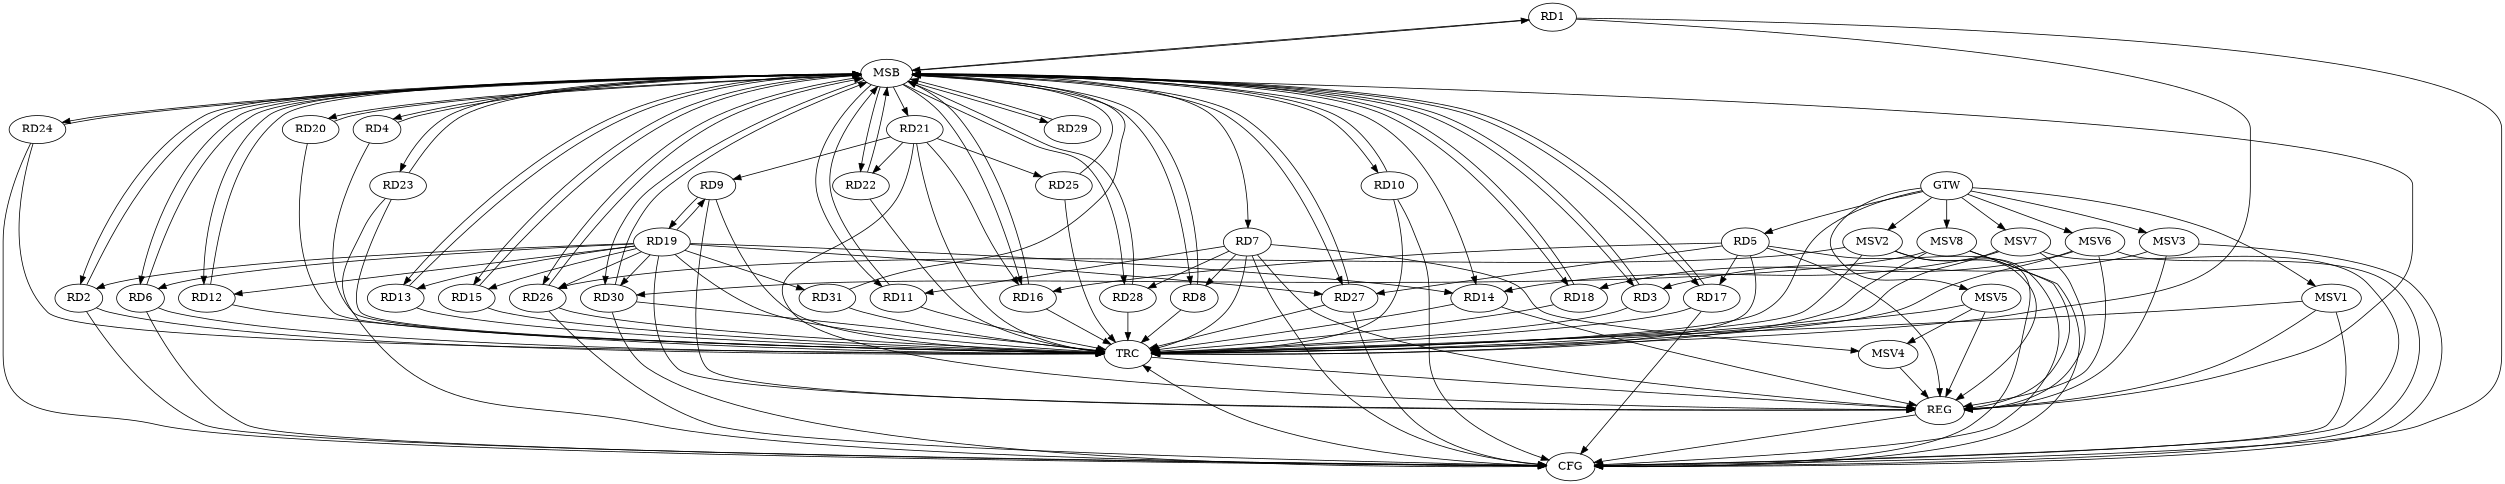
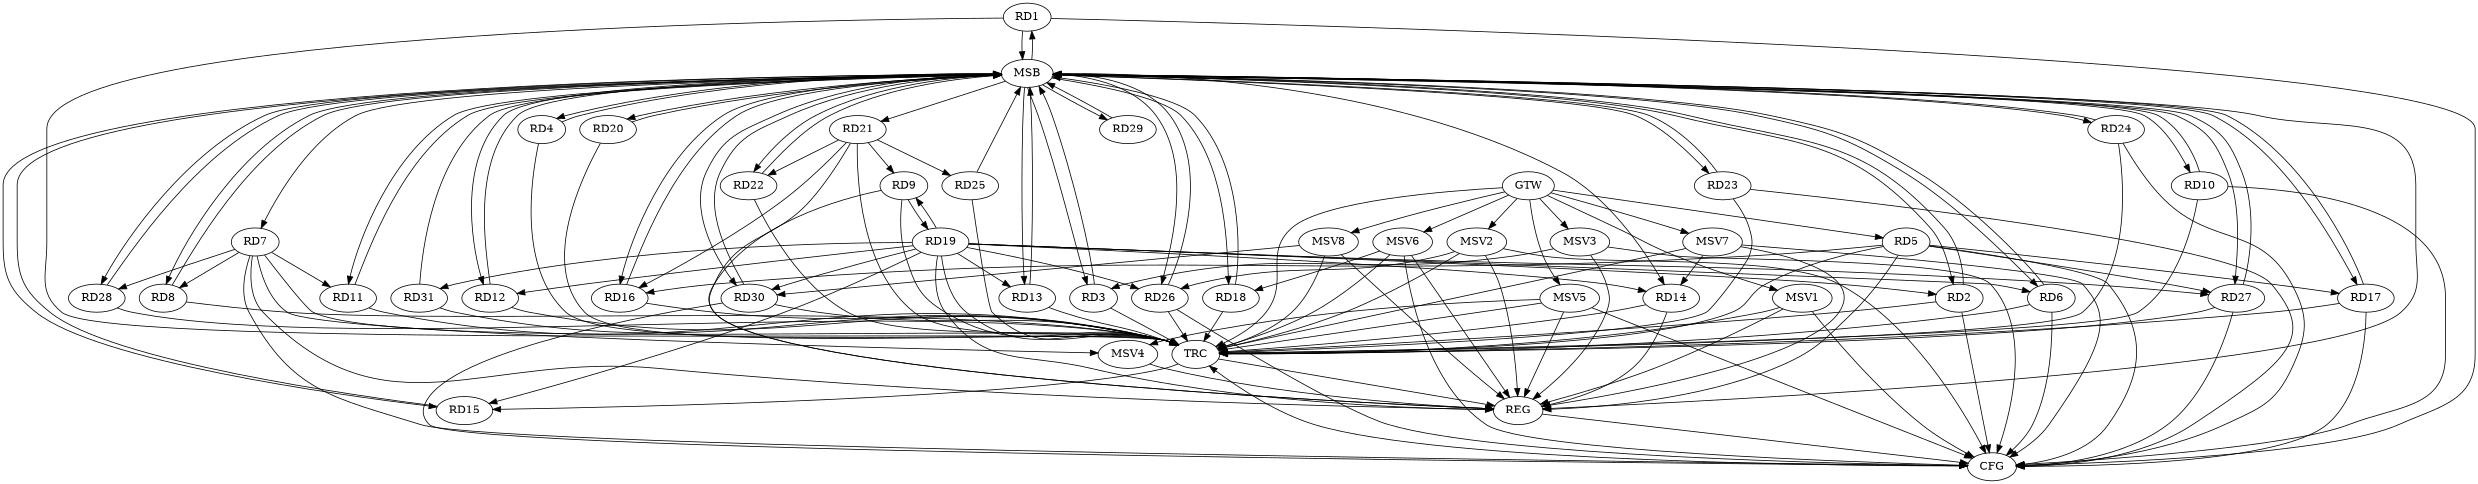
edge "RD15" -> "TRC": reversed
edge "MSV8" -> "CFG": now "MSV5" -> "CFG"
